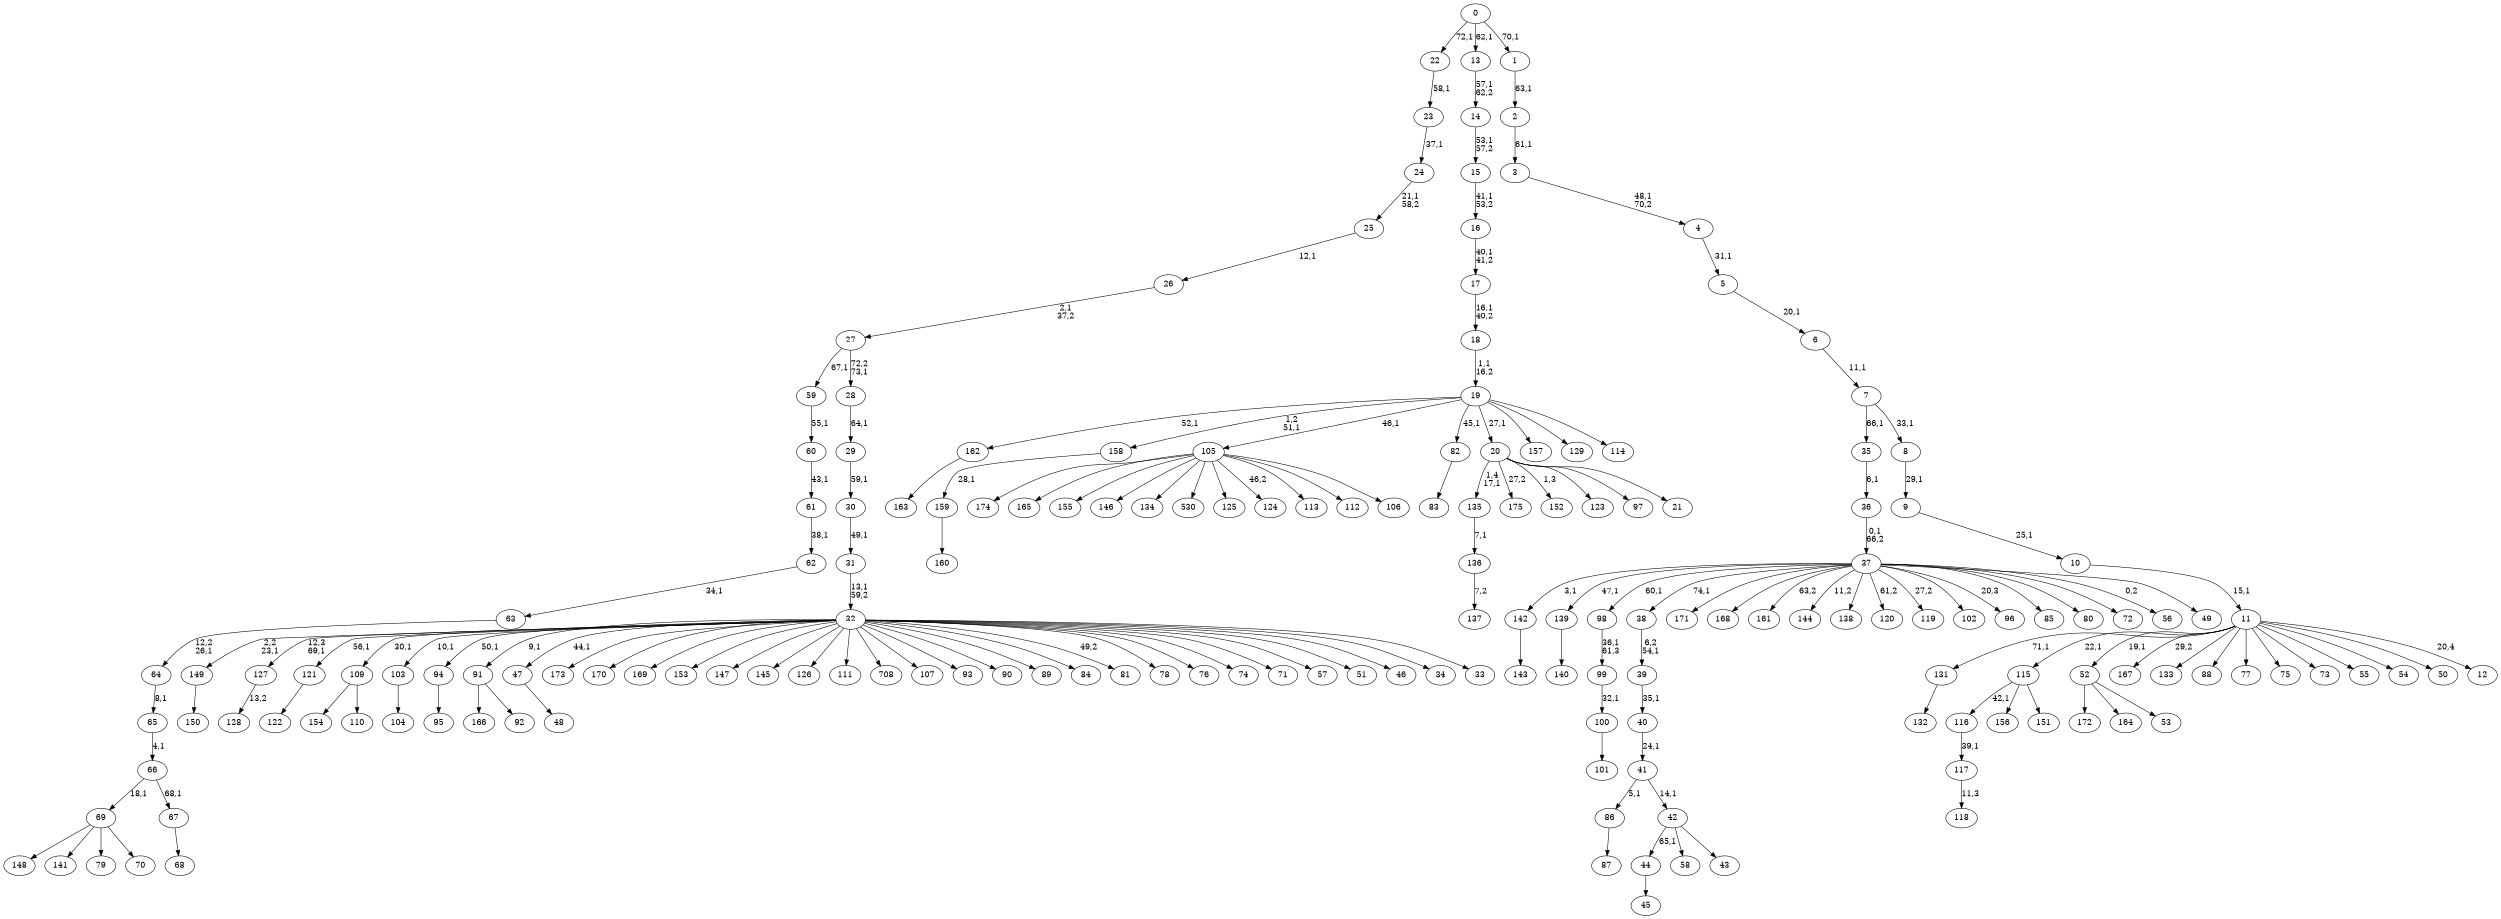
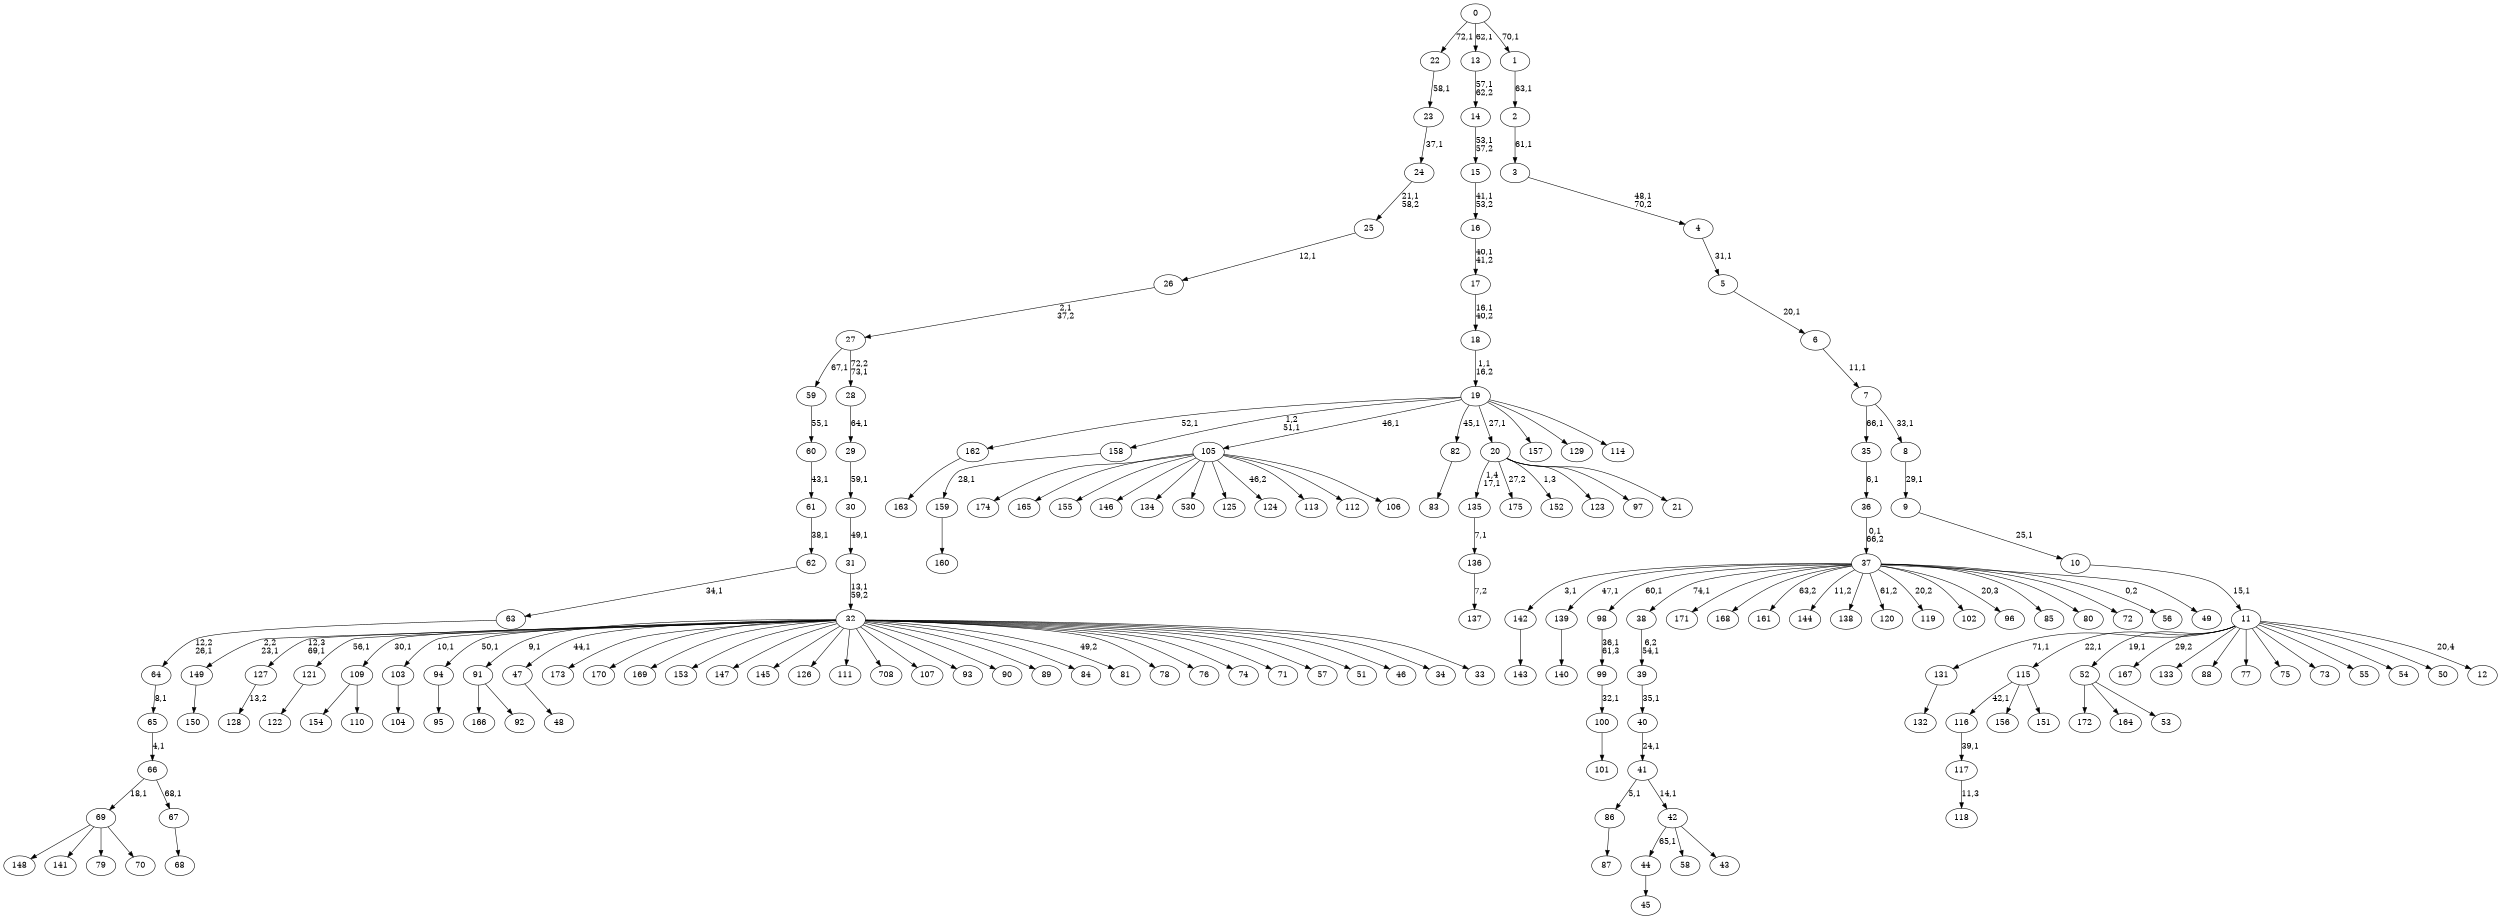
edge "37" -> "119": label "27,2" -> "20,2"
